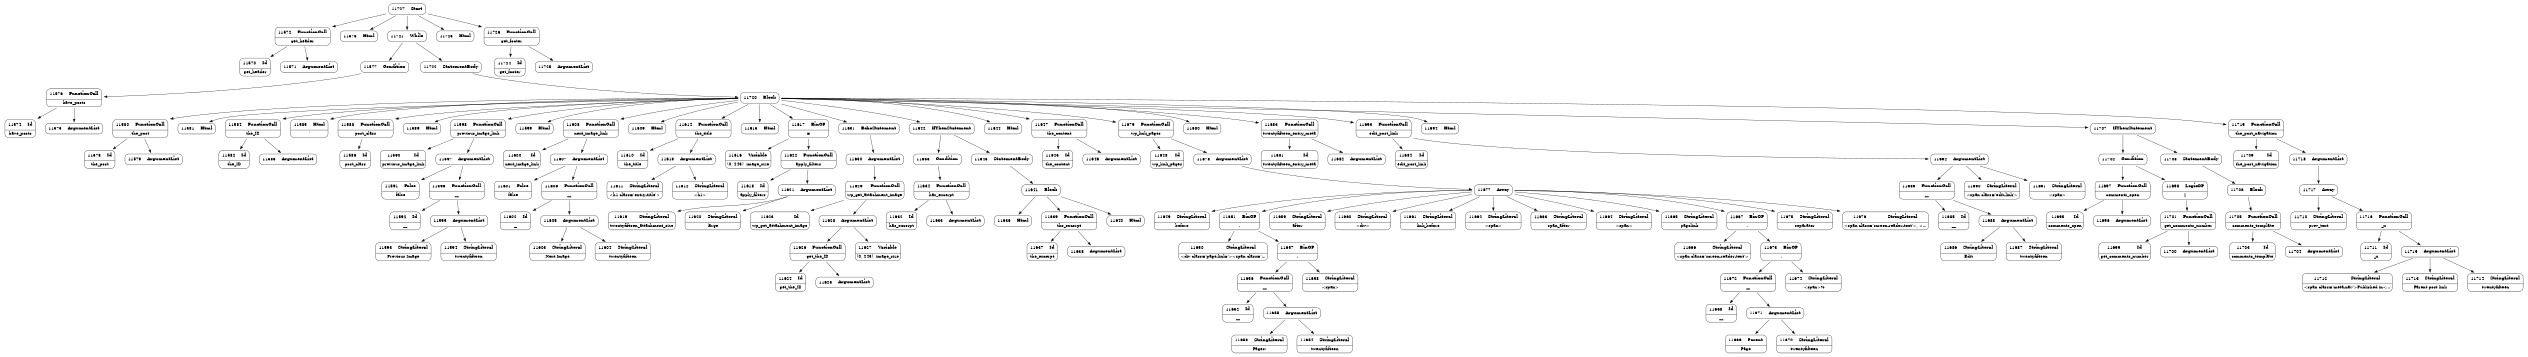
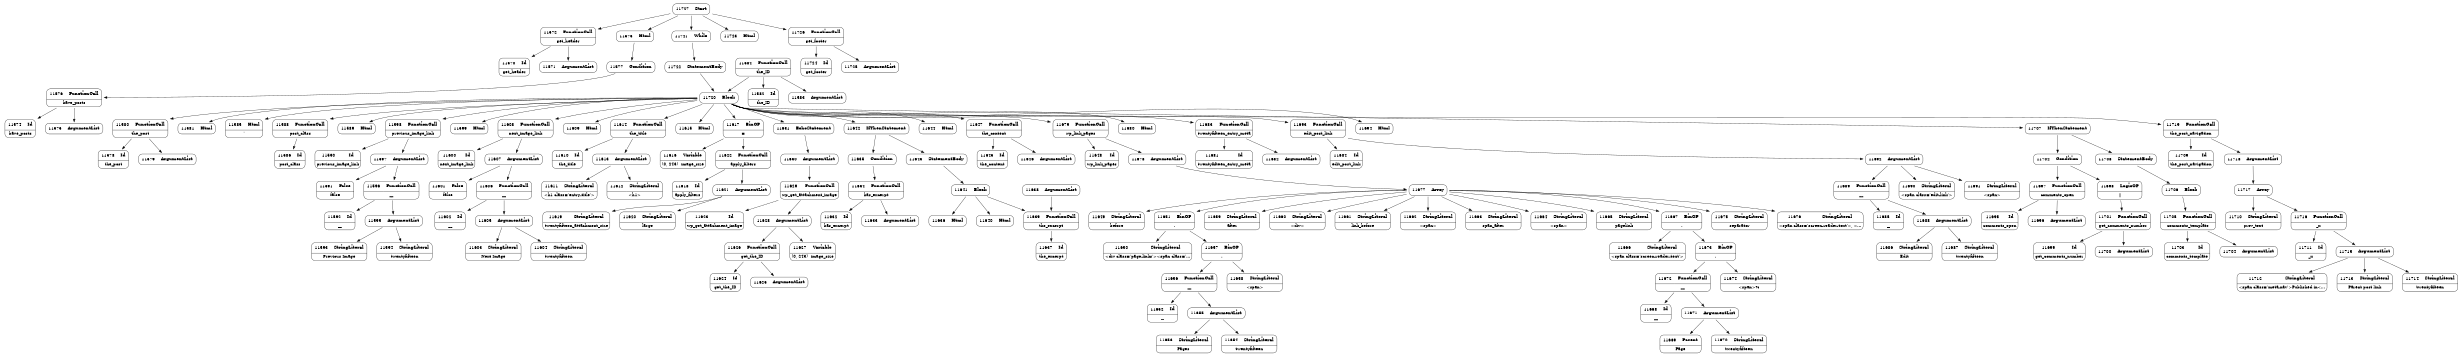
edge "11721" -> "11577": now "11573" -> "11577"
edge "11720" -> "11584": reversed
edge "11639" -> "11638": reversed
